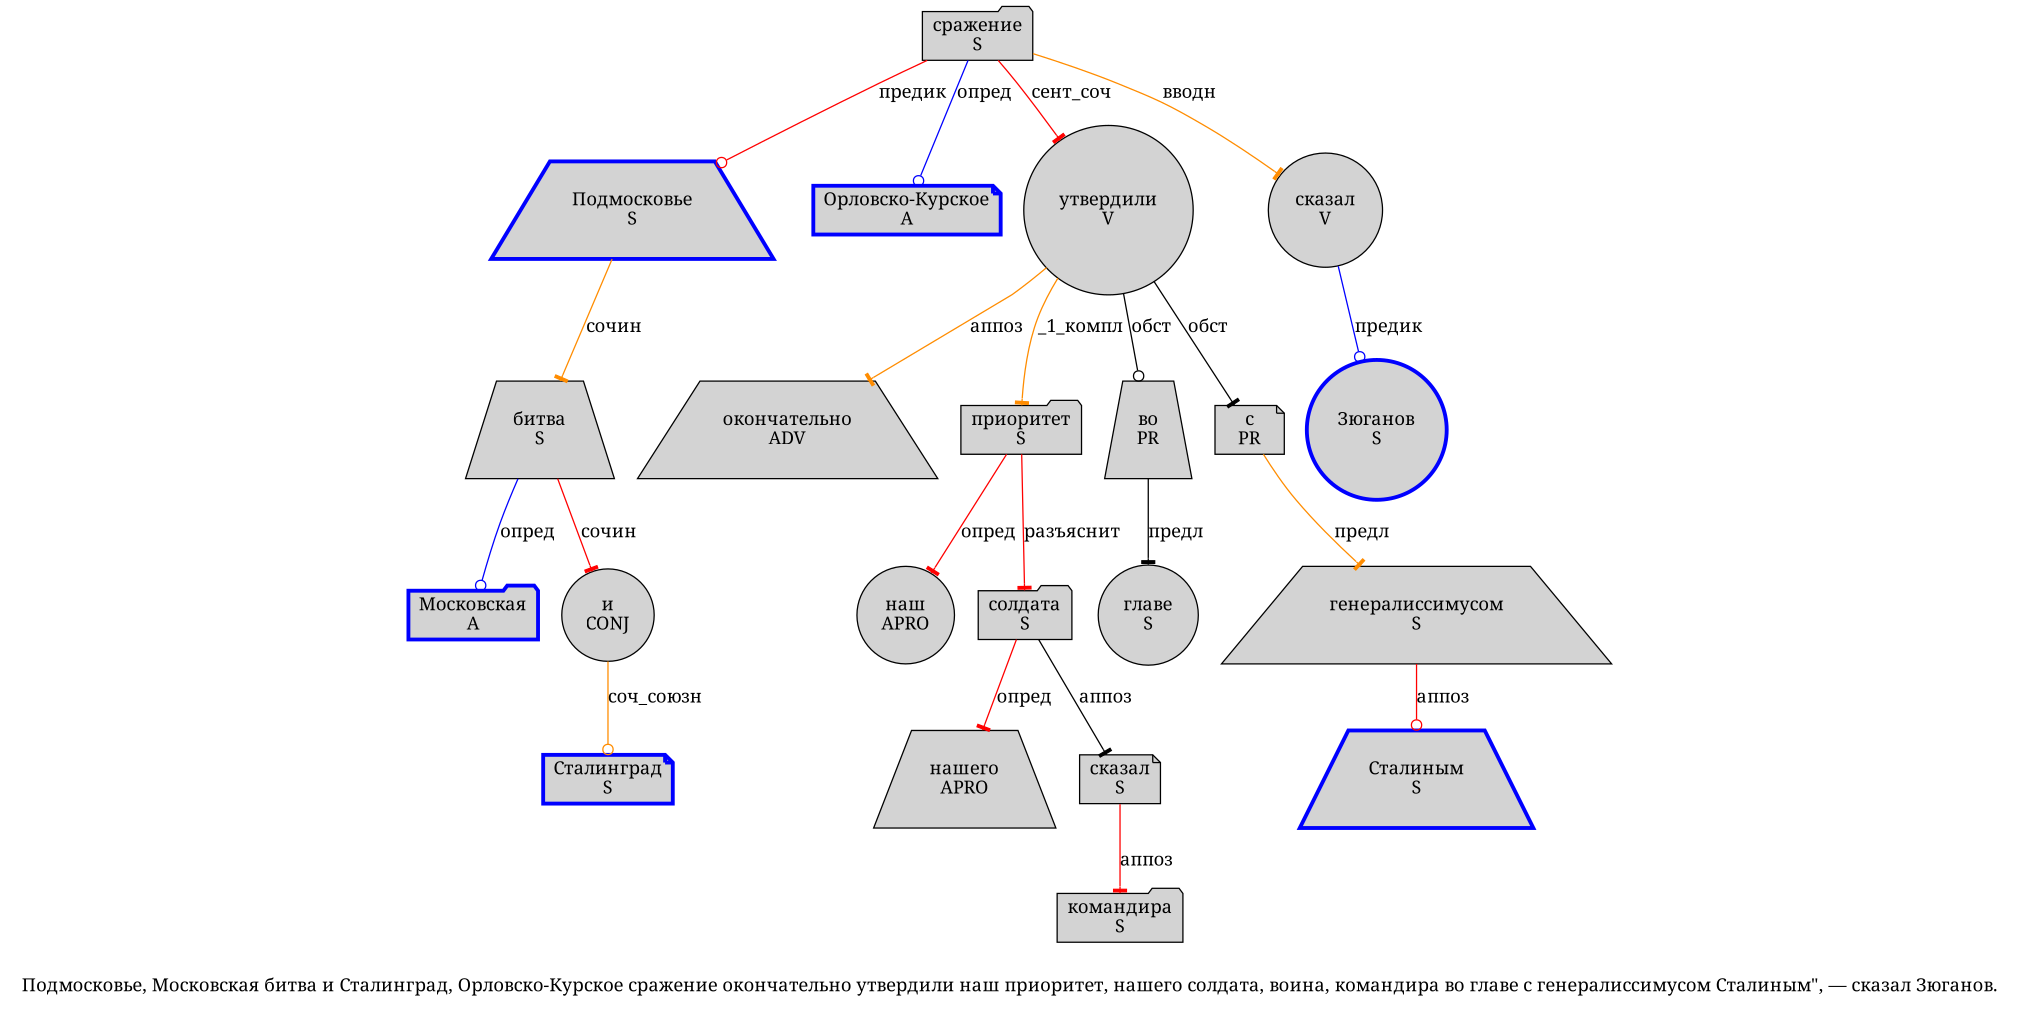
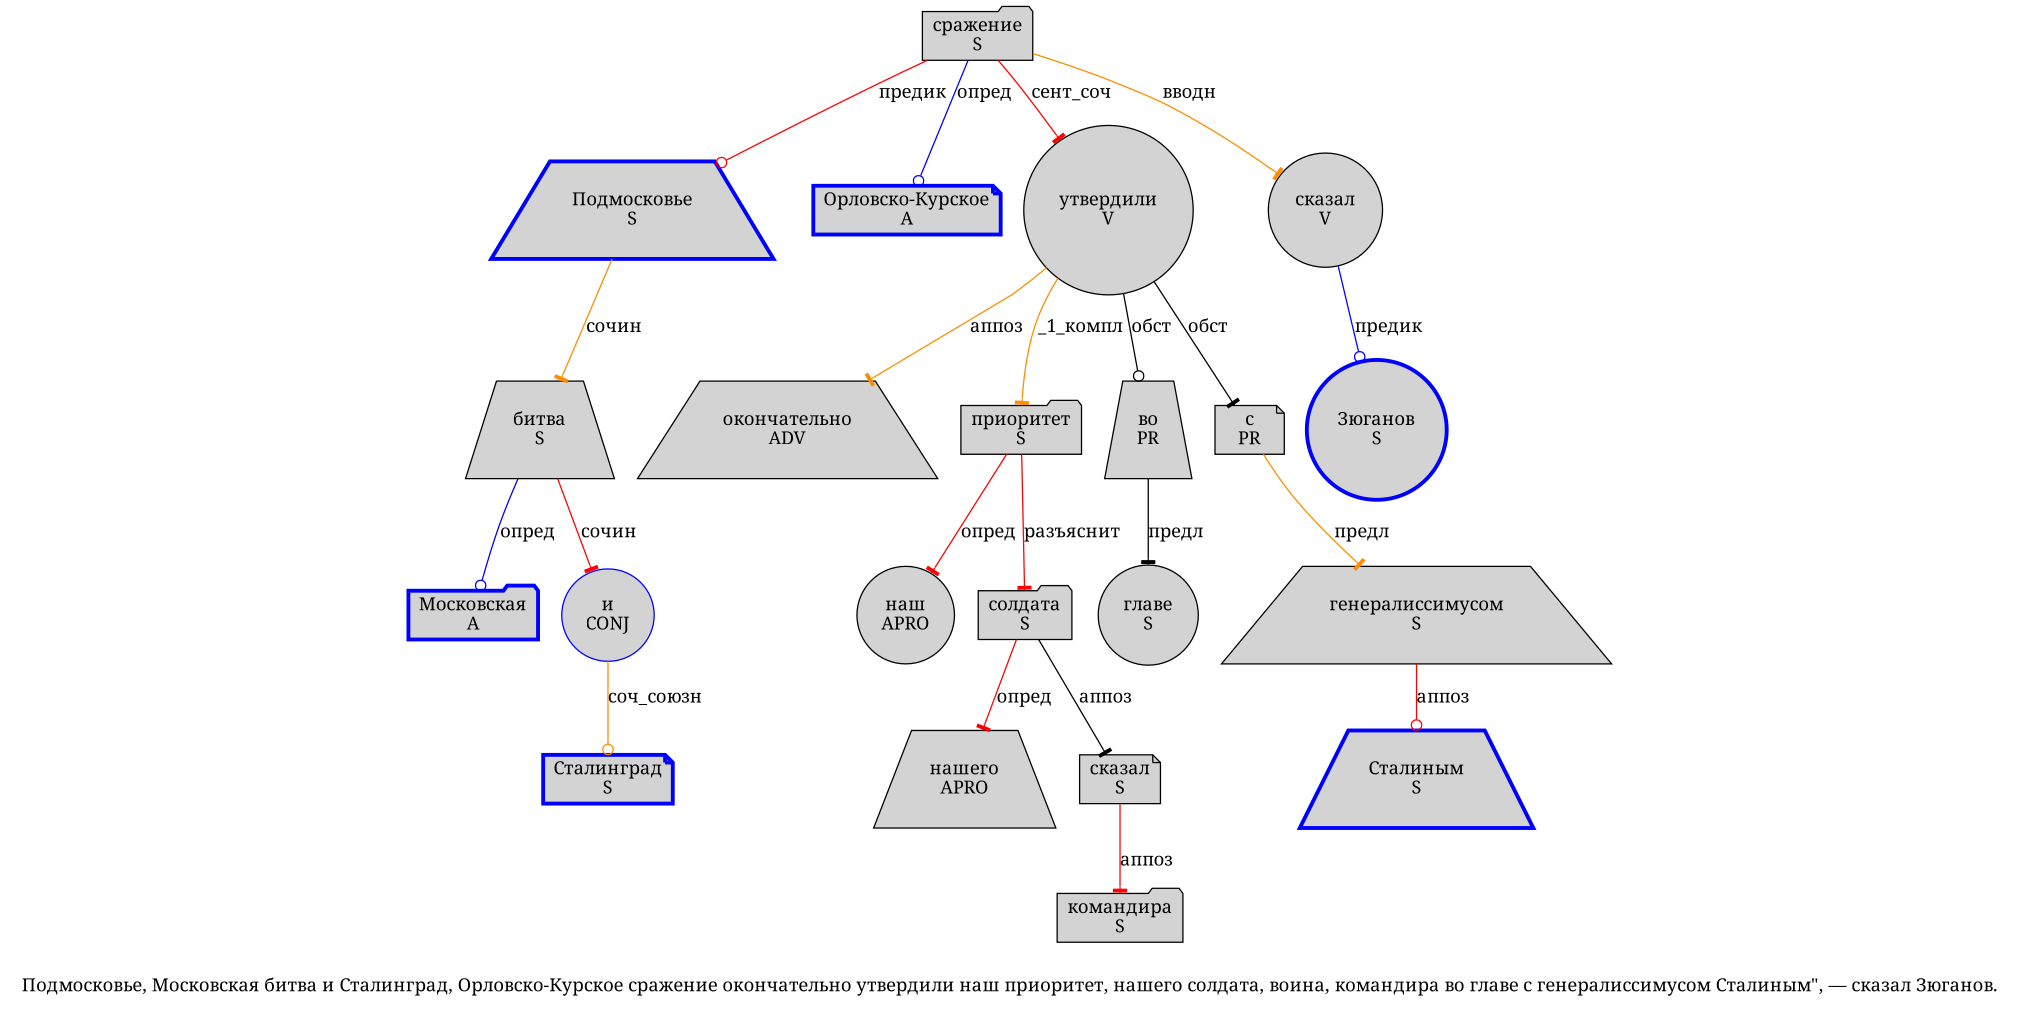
node "и CONJ": color black -> blue
